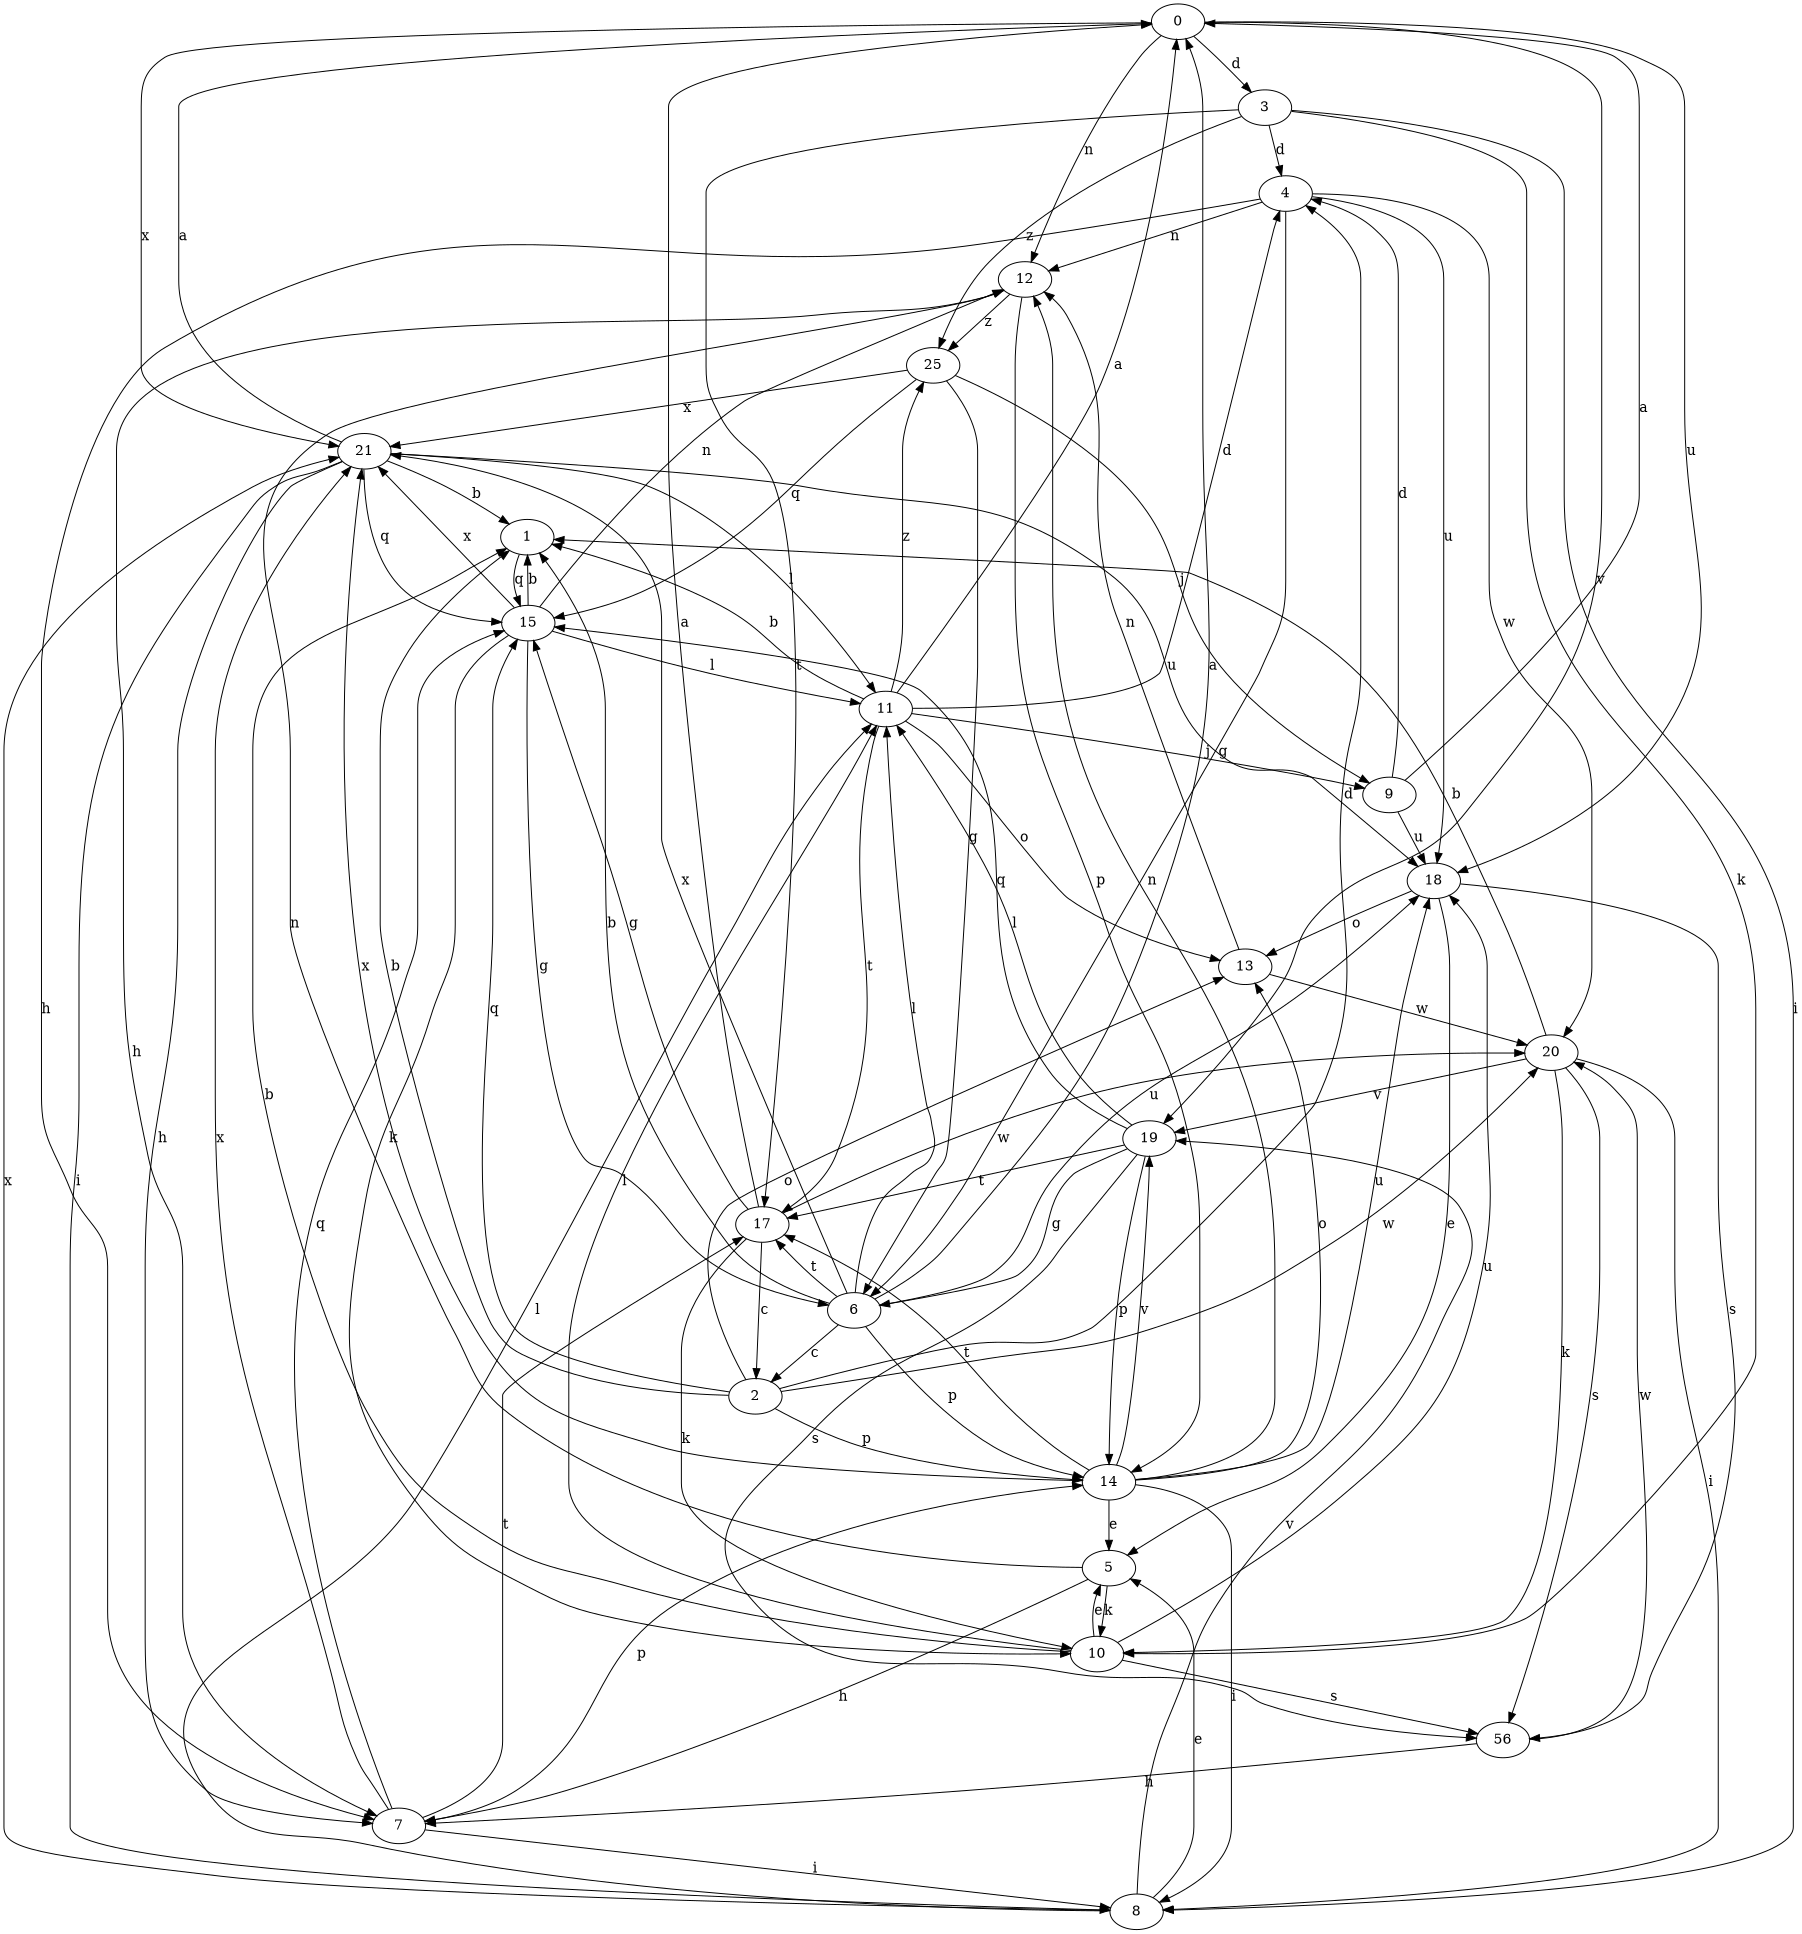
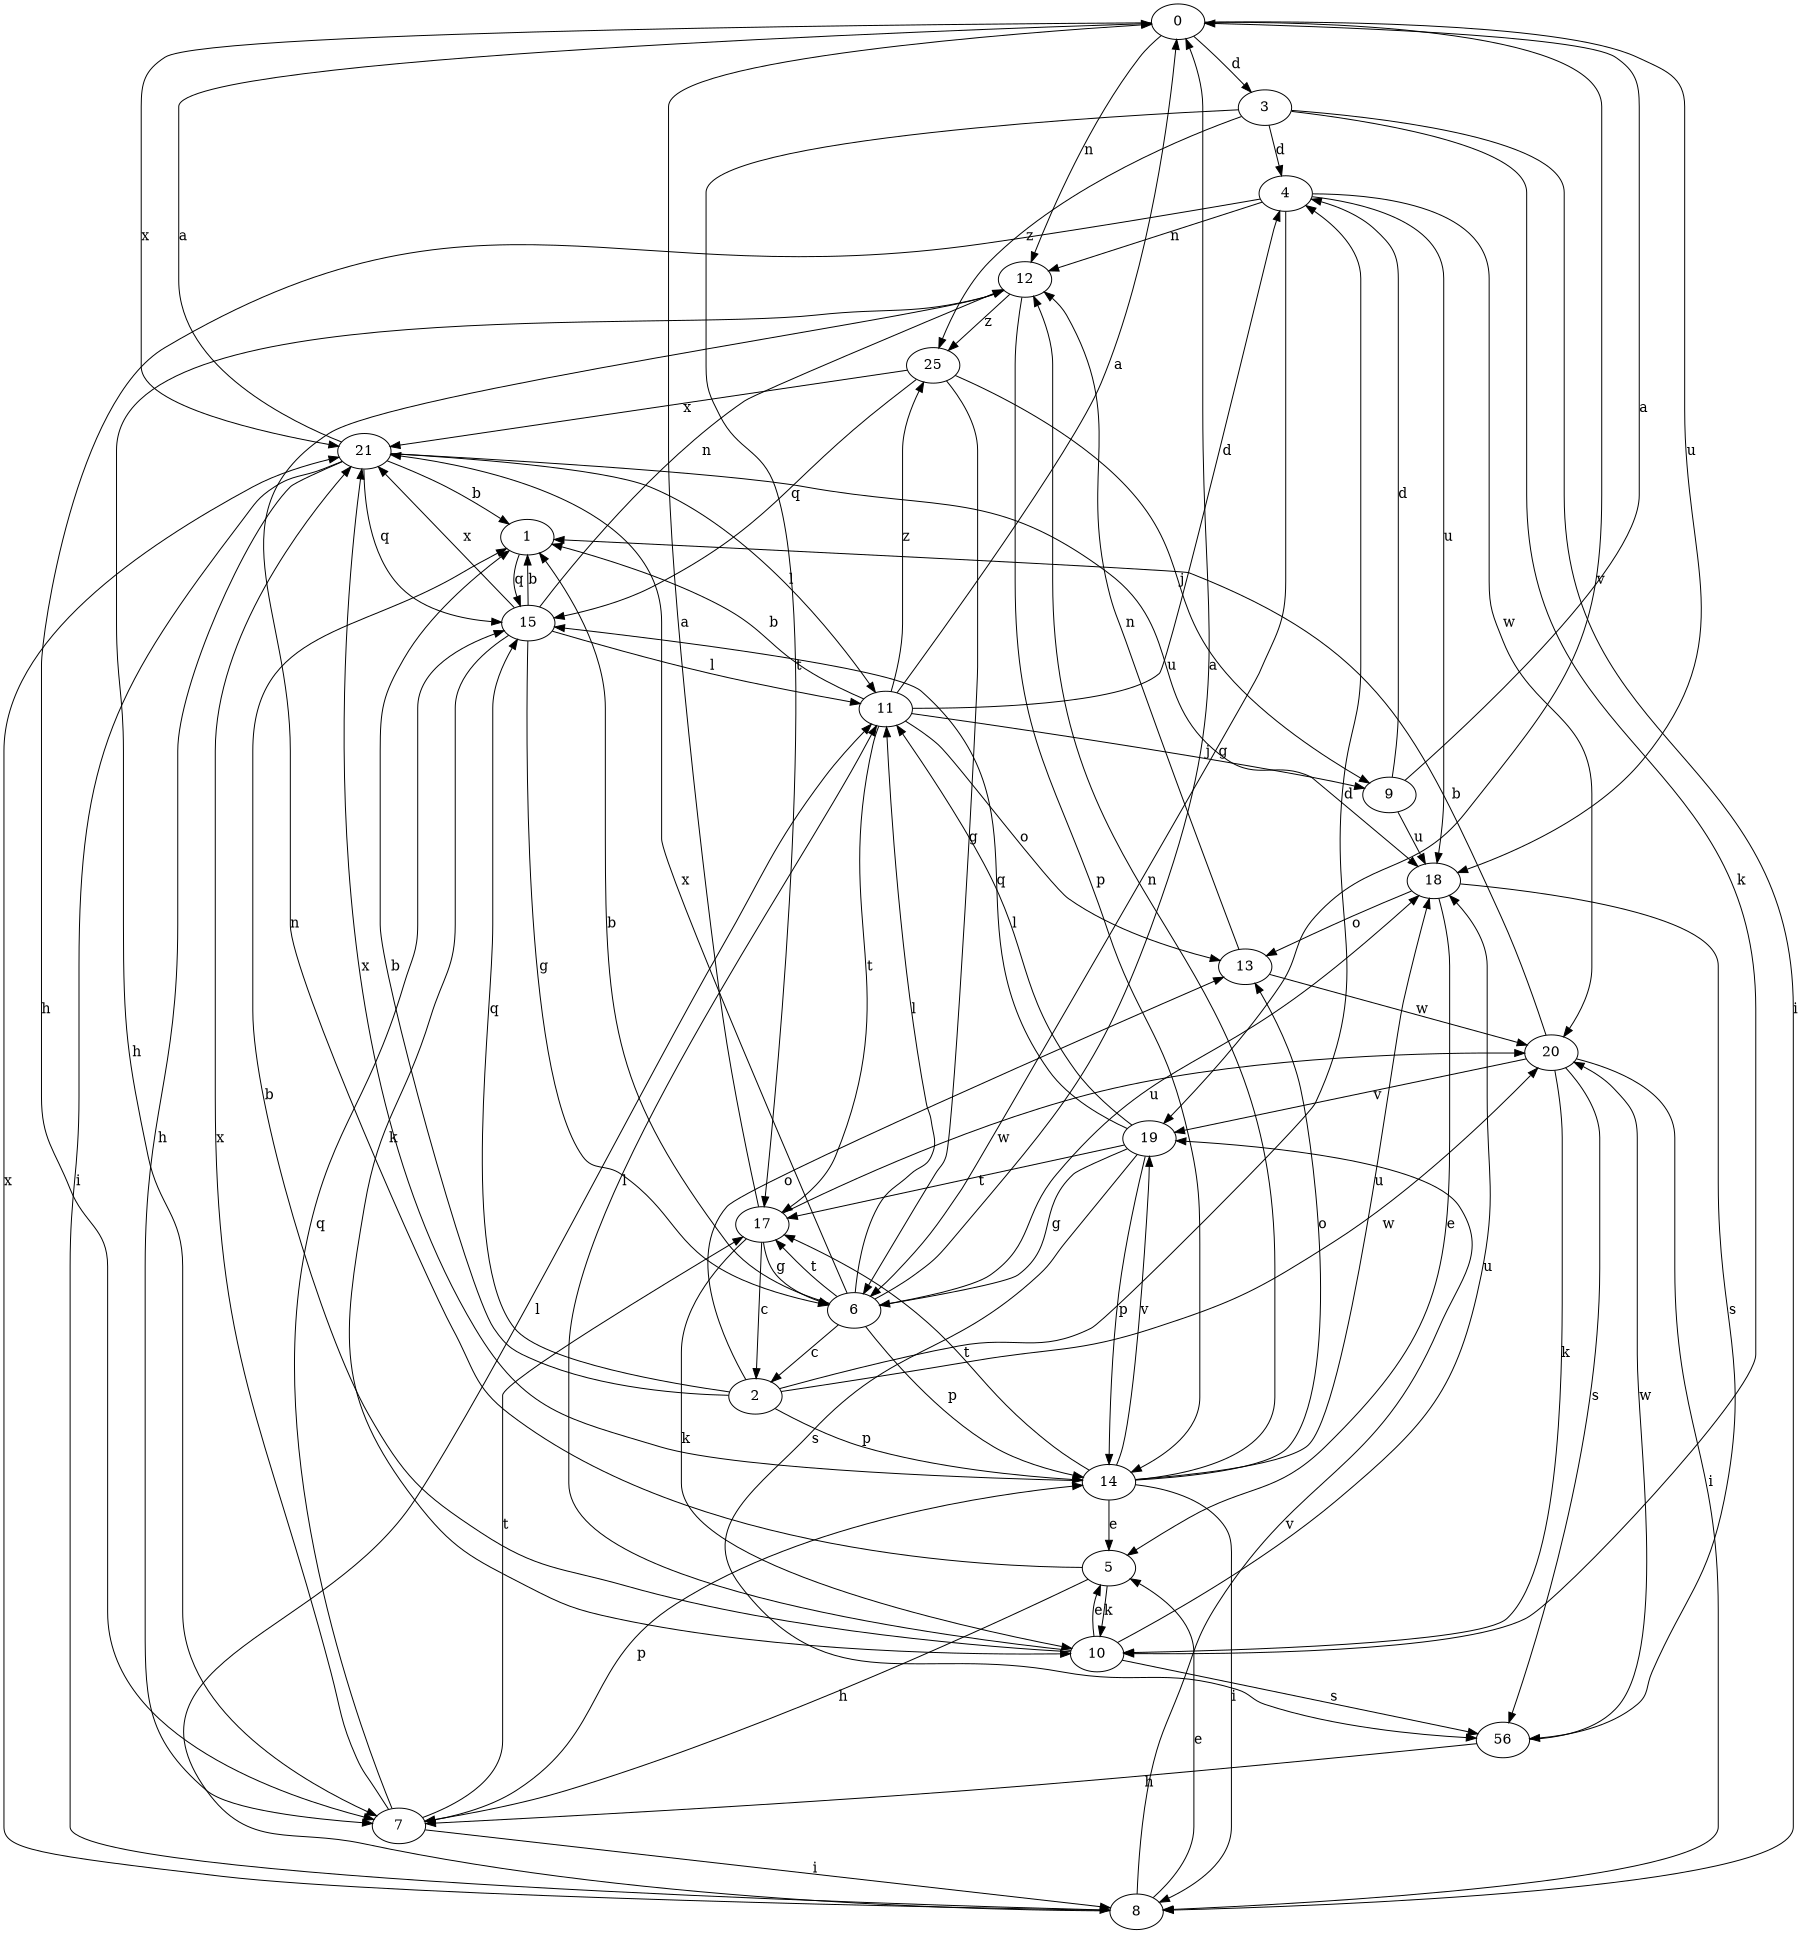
edge "17" -> "15": now "17" -> "6"
